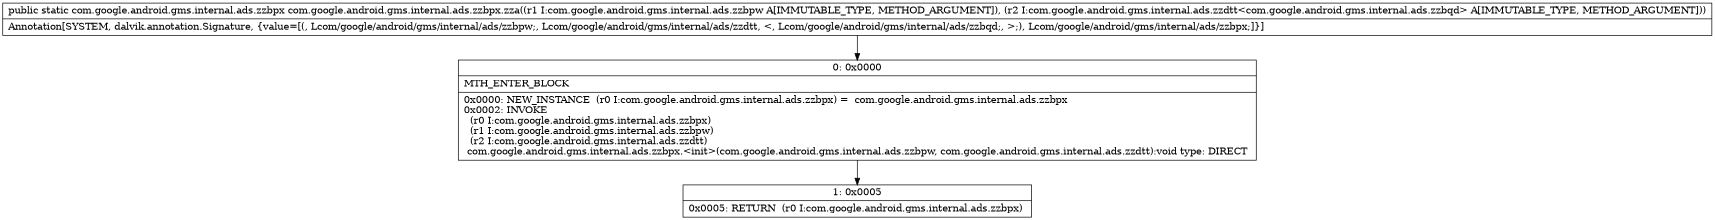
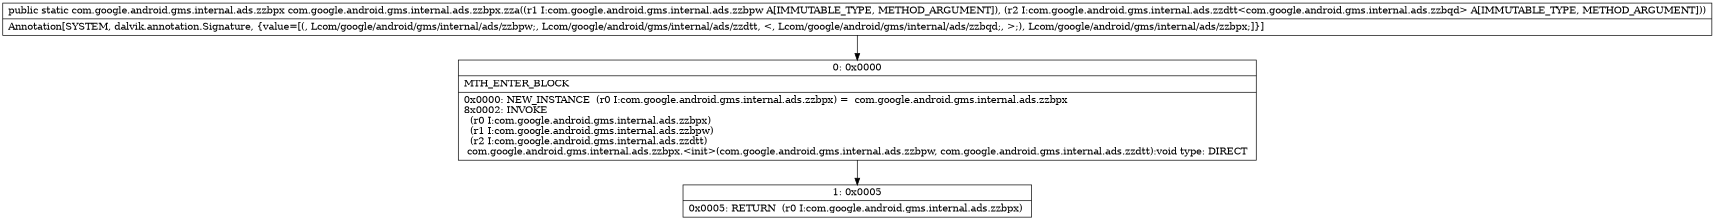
node "0: 0x0000": text "0x0002: INVOKE" -> "8x0002: INVOKE"
